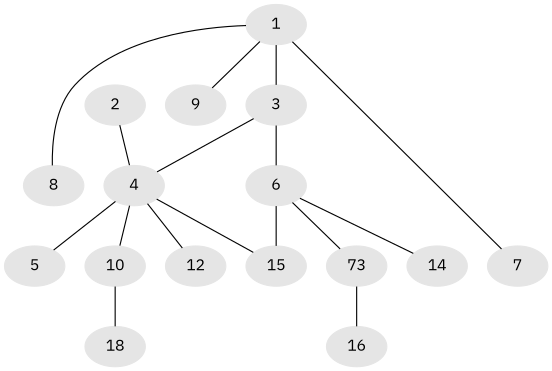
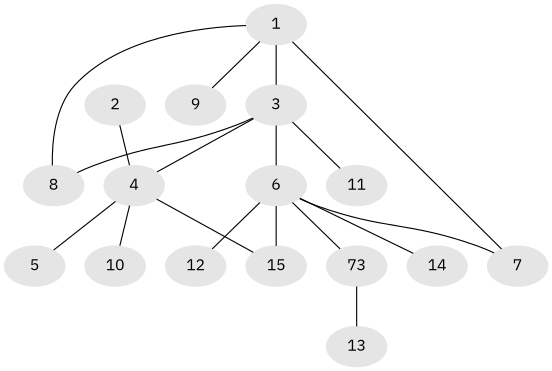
edge "3" -- "8": added
node "11": added
edge "4" -- "12": now "6" -- "12"
edge "6" -- "7": added
node "18": removed
node "16": label "16" -> "13"
